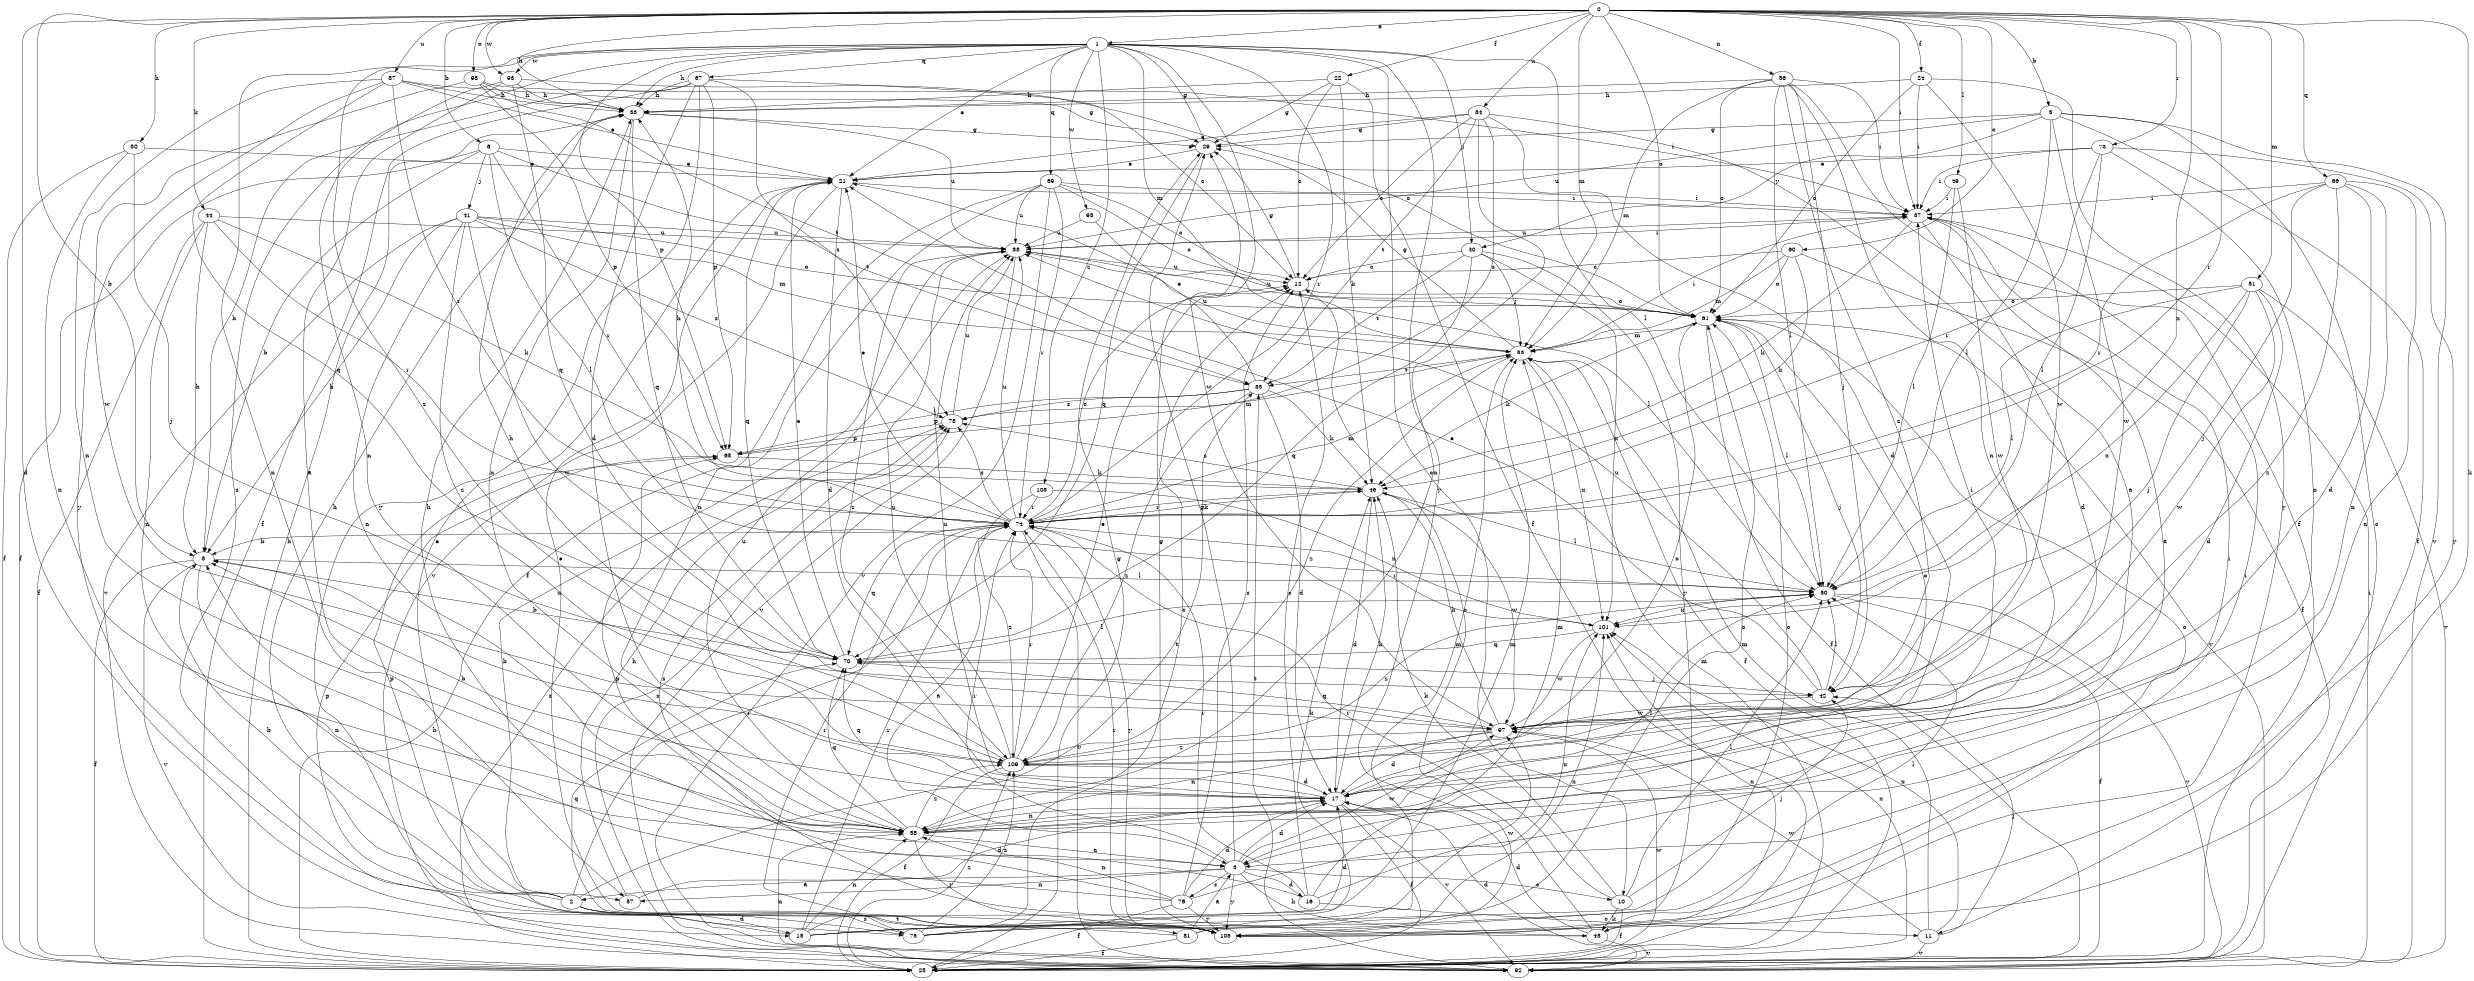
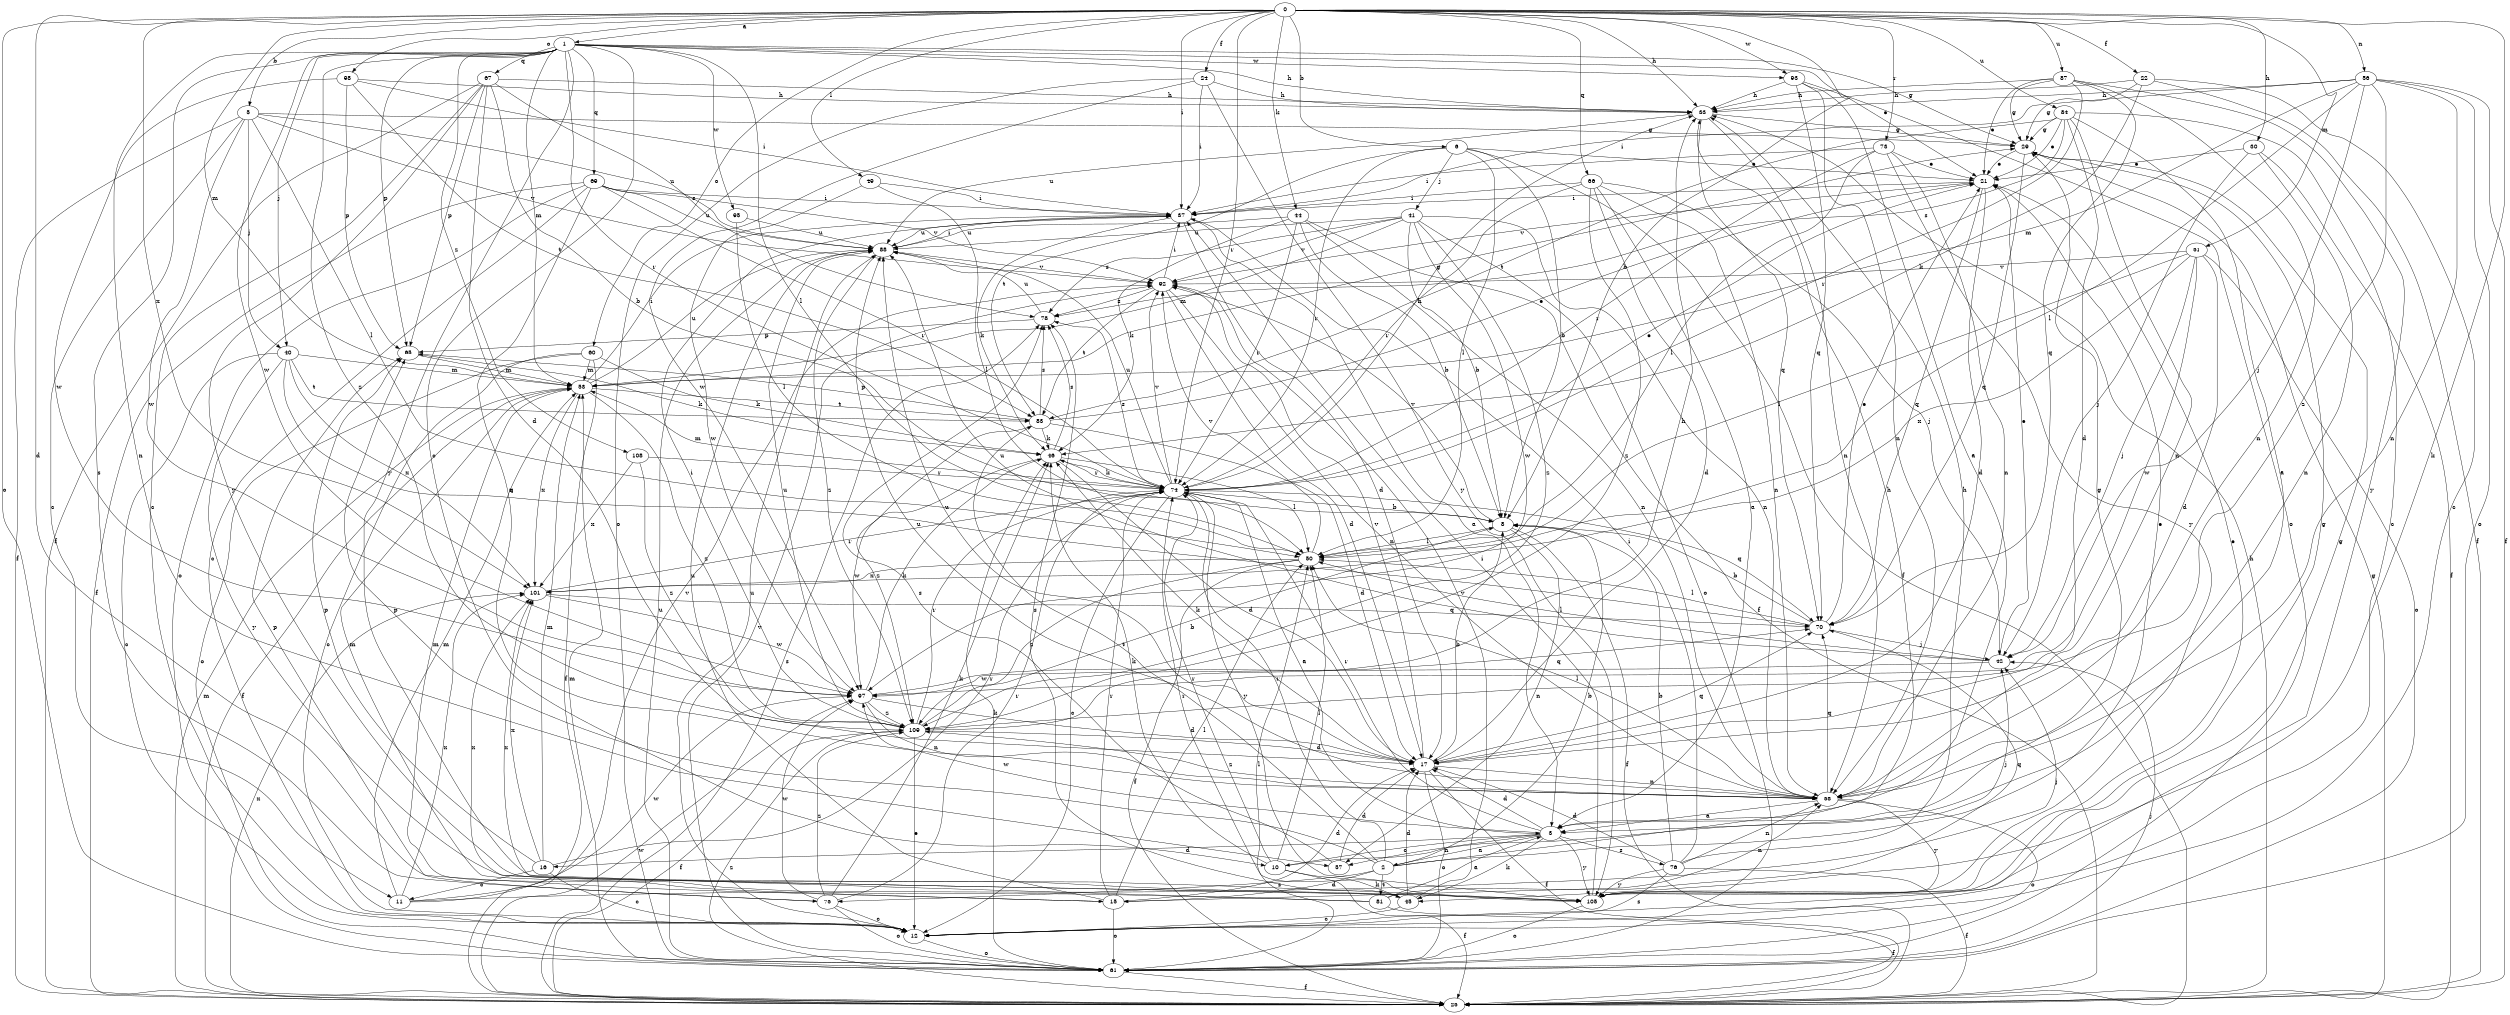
edge "5" -> "40": label "y" -> "j"
edge "88" -> "12": reversed
edge "40" -> "53": label "j" -> "m"
edge "57" -> "78": label "h" -> "s"
